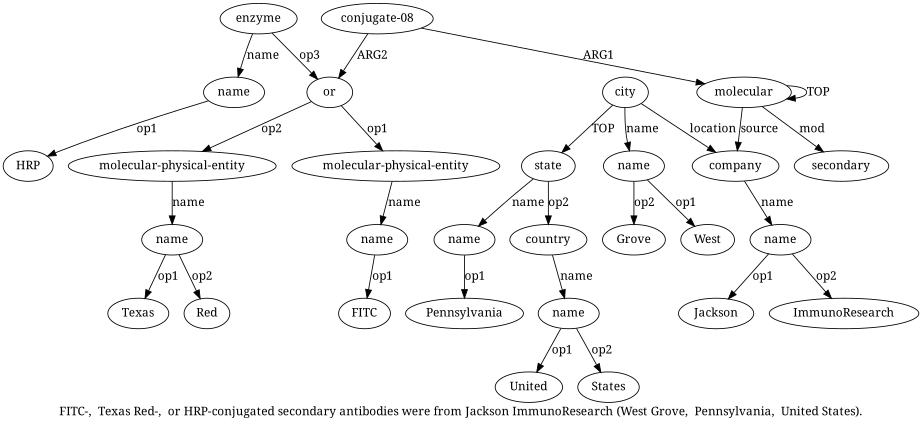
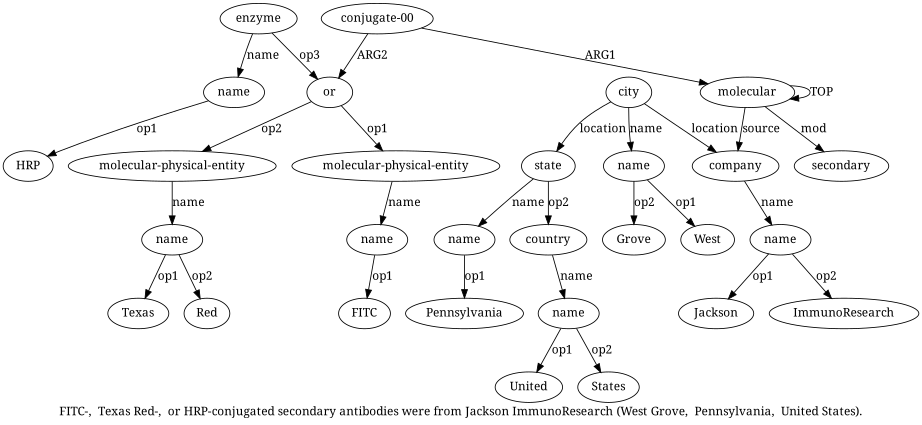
node "conjugate-08": label "conjugate-08" -> "conjugate-00"
edge "city" -> "state": label "TOP" -> "location"
